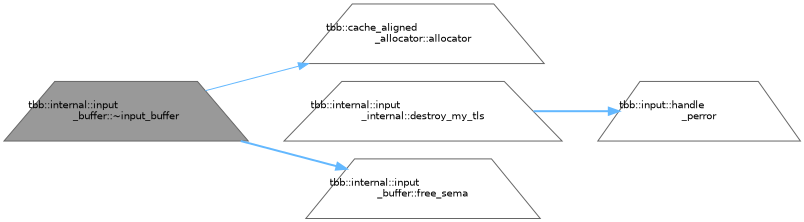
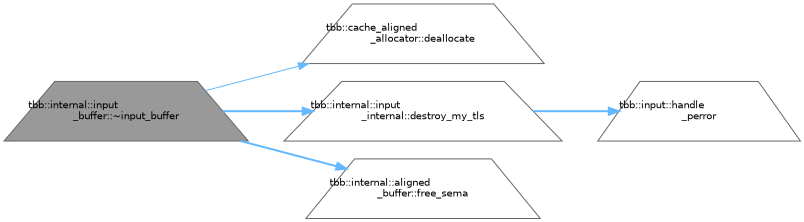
node "tbb::cache_aligned _allocator::allocator": label "tbb::cache_aligned _allocator::allocator" -> "tbb::cache_aligned _allocator::deallocate"
edge "tbb::internal::input _buffer::~input_buffer" -> "tbb::internal::input _internal::destroy_my_tls": added
node "tbb::internal::input _buffer::free_sema": label "tbb::internal::input _buffer::free_sema" -> "tbb::internal::aligned _buffer::free_sema"
